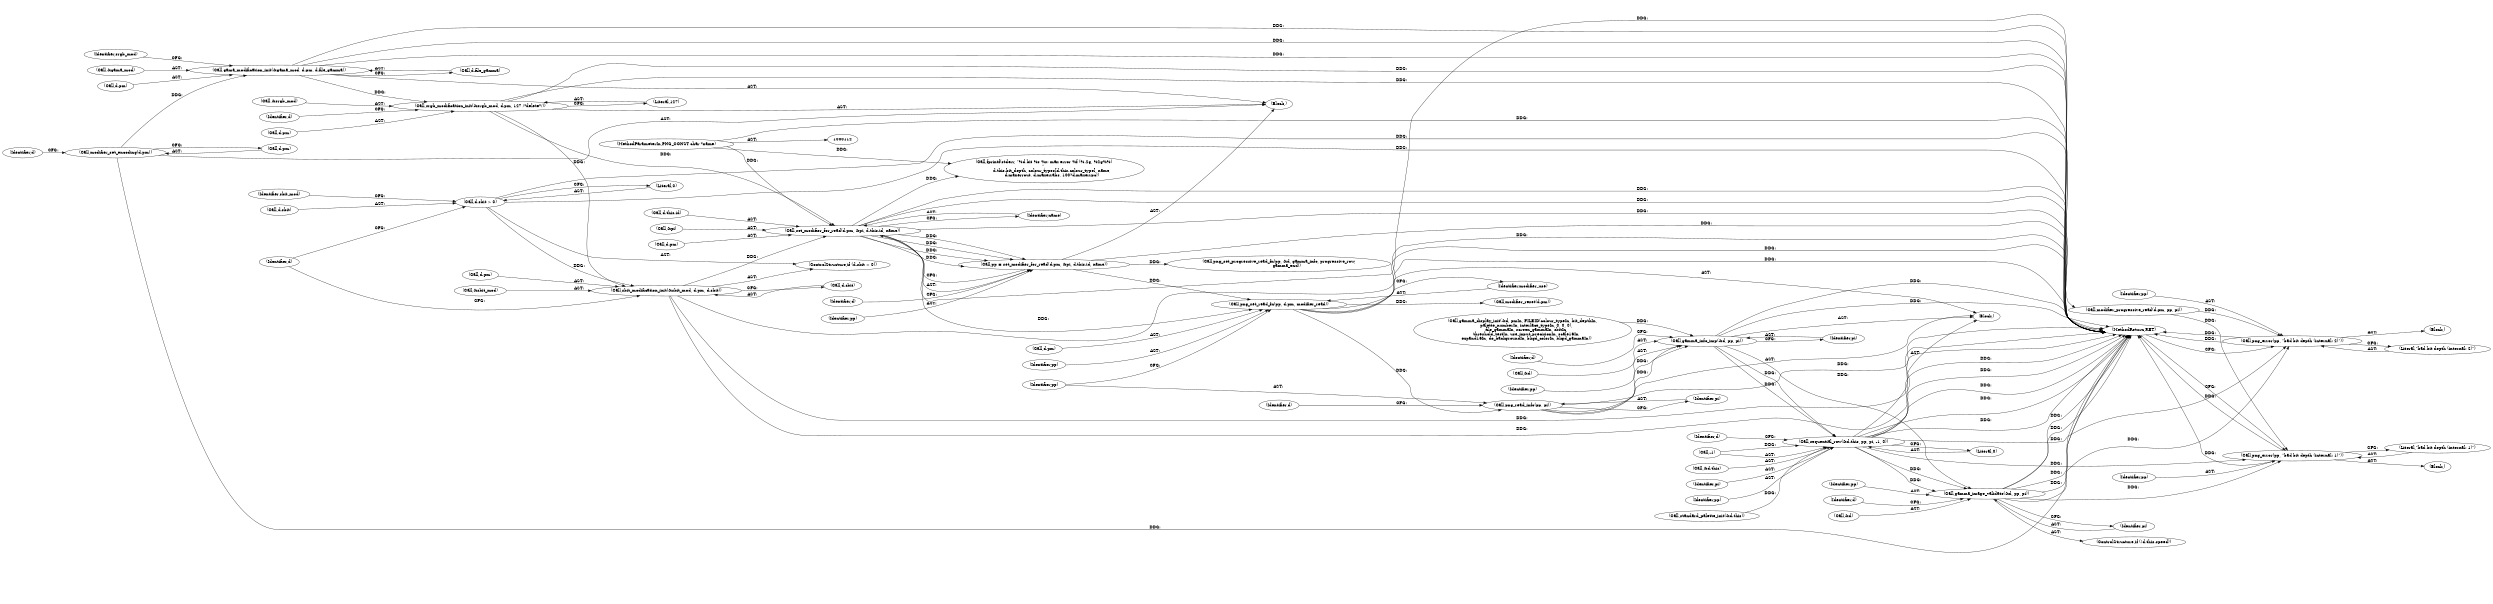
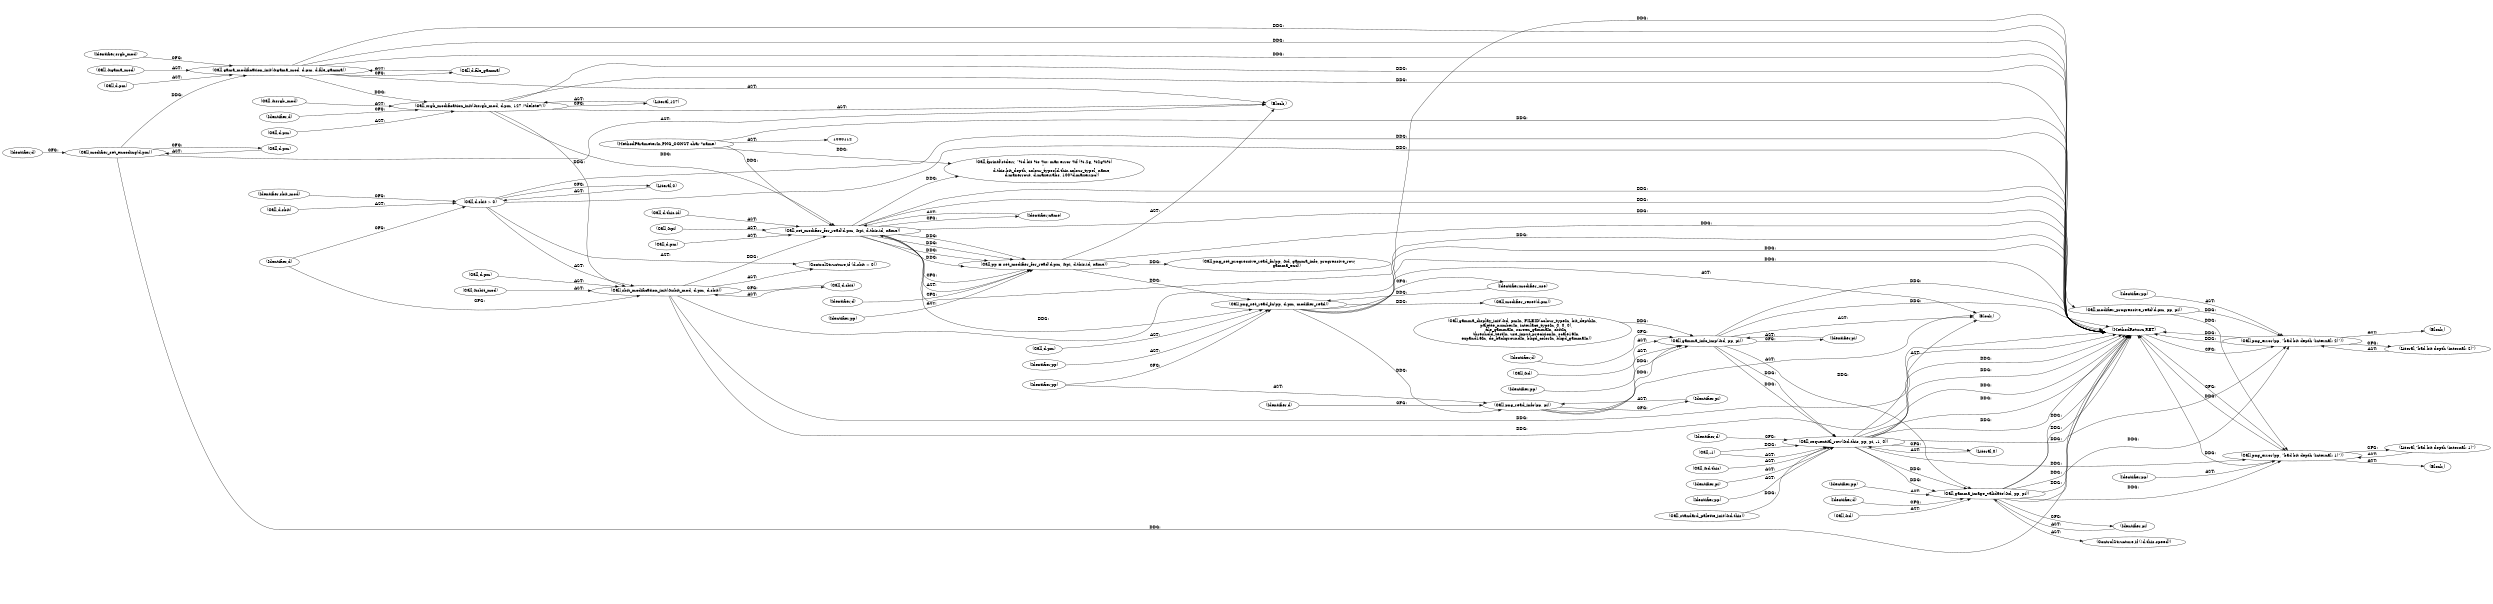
edge "(Call,d.sbit > 0)" -> "(Call,sbit_modification_init(&sbit_mod, d.pm, d.sbit))": label "DDG: " -> "AST: "
edge "(Identifier,modifier_use)" -> "(Call,png_set_read_fn(pp, d.pm, modifier_read))": label "AST: " -> "DDG: "
edge "(Call,png_read_info(pp, pi))" -> "(MethodReturn,RET)": removed, label "DDG:"
